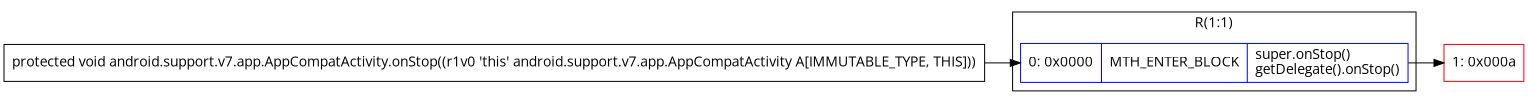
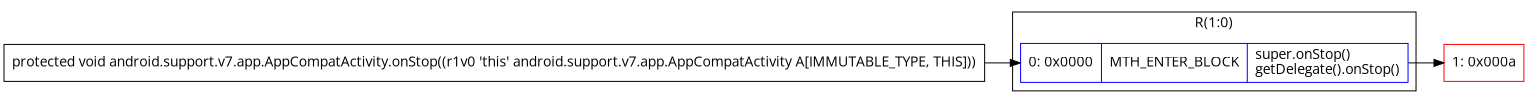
cluster "R(1:1)": label "R(1:1)" -> "R(1:0)"
